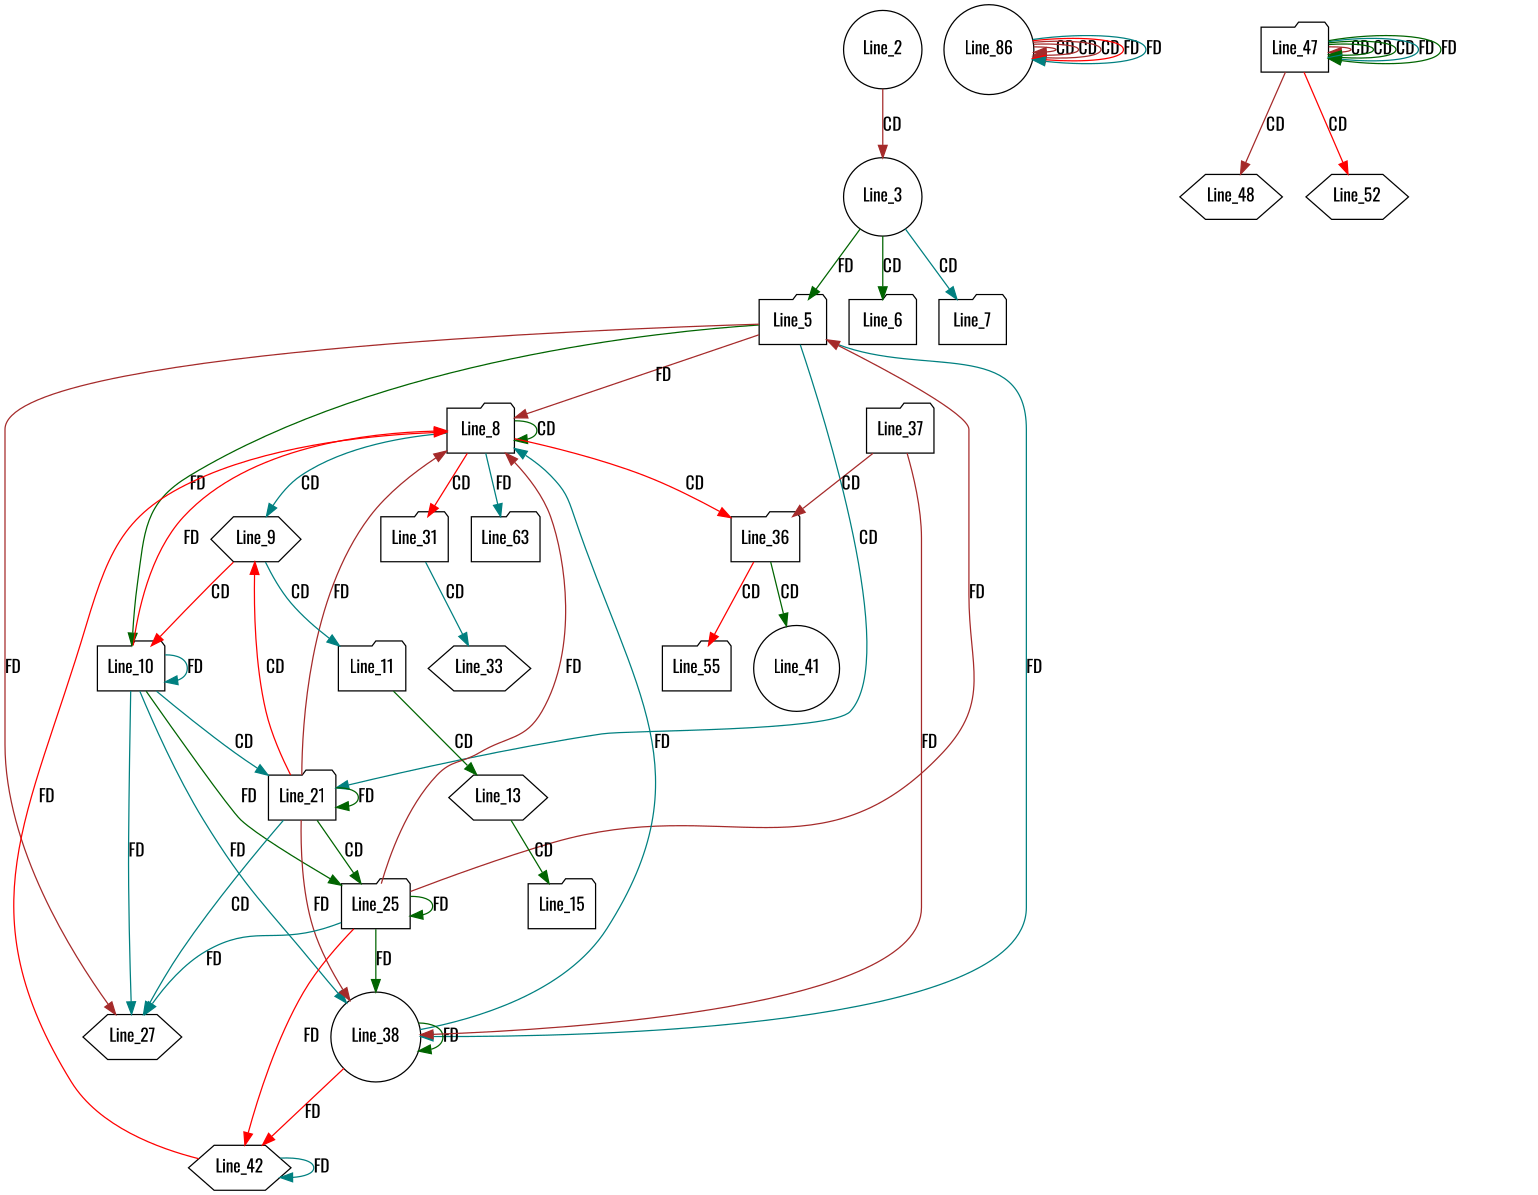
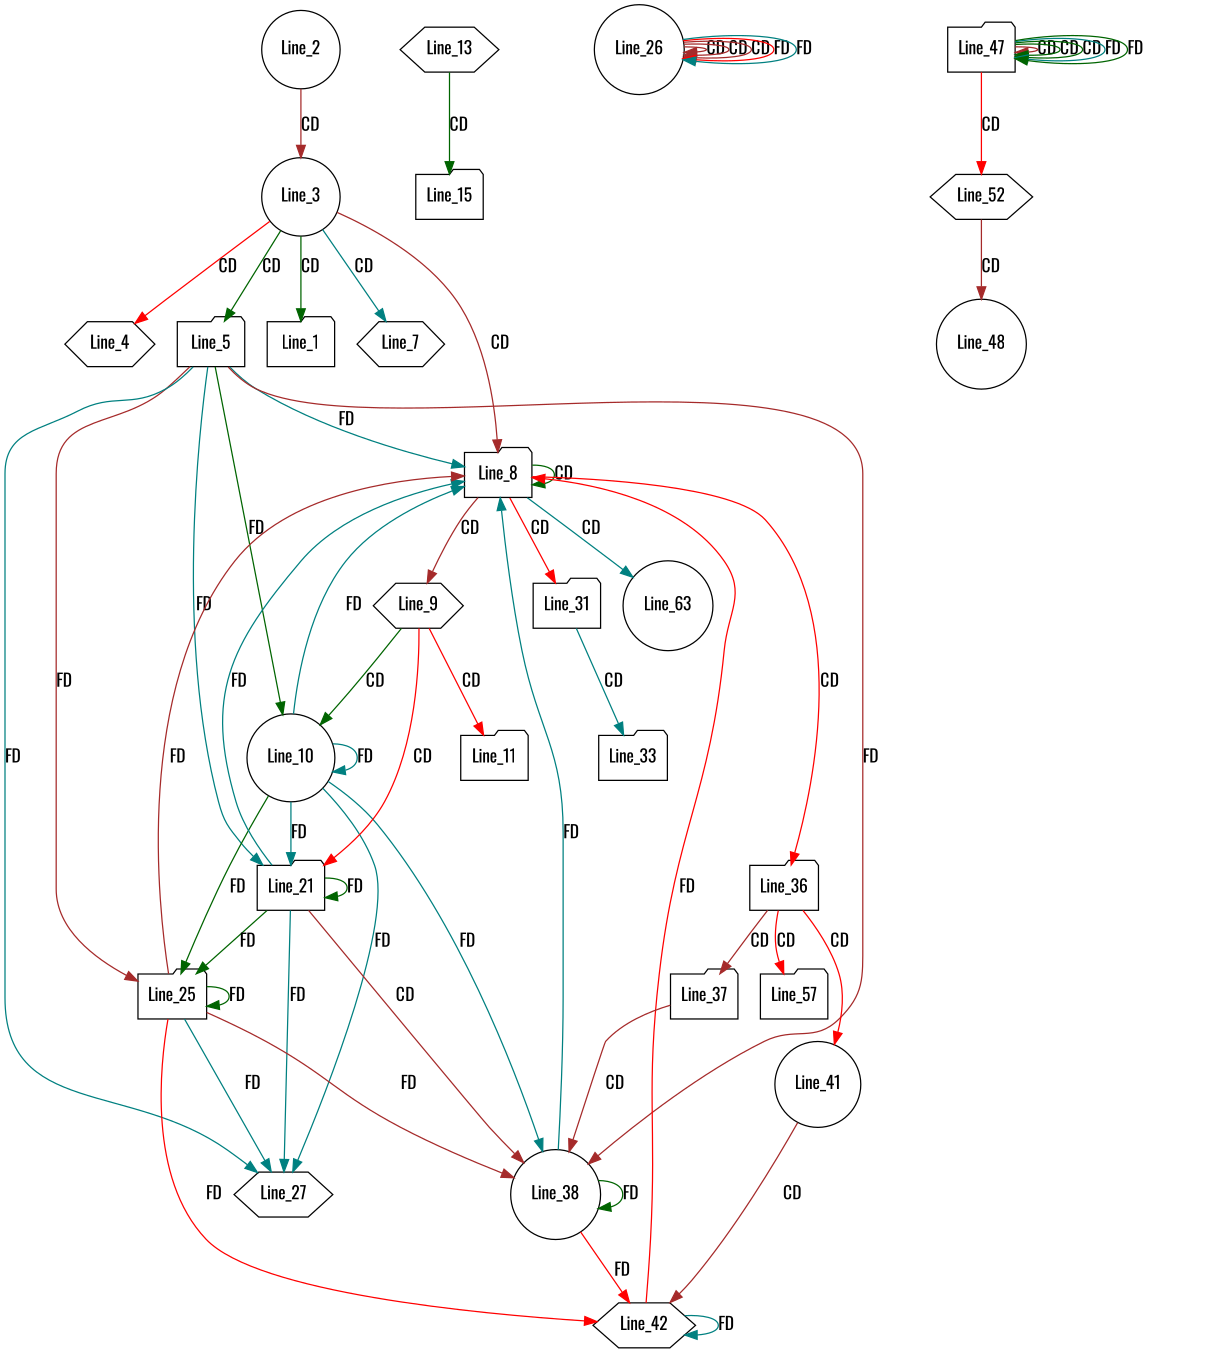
node "Line_86": label "Line_86" -> "Line_26"
edge "Line_47" -> "Line_48": now "Line_52" -> "Line_48"
node "Line_48": shape hexagon -> circle
edge "Line_3" -> "Line_5": label "FD" -> "CD"
edge "Line_3" -> "Line_8": added, label "CD"
node "Line_6": label "Line_6" -> "Line_1"
node "Line_7": shape folder -> hexagon
node "Line_4": added
edge "Line_5" -> "Line_8": color brown -> teal
edge "Line_5" -> "Line_27": color brown -> teal
edge "Line_8" -> "Line_9": color teal -> brown
edge "Line_10" -> "Line_8": color red -> teal
edge "Line_8" -> "Line_63": label "FD" -> "CD"
edge "Line_37" -> "Line_36": reversed
node "Line_63": shape folder -> circle
edge "Line_5" -> "Line_21": label "CD" -> "FD"
edge "Line_36" -> "Line_41": color darkgreen -> red
edge "Line_21" -> "Line_8": color brown -> teal
edge "Line_9" -> "Line_10": color red -> darkgreen
edge "Line_9" -> "Line_11": color teal -> red
node "Line_10": shape folder -> circle
node "Line_33": shape hexagon -> folder
node "Line_55": label "Line_55" -> "Line_57"
edge "Line_21" -> "Line_9": reversed
edge "Line_11" -> "Line_13": removed, label "CD"
edge "Line_10" -> "Line_21": label "CD" -> "FD"
edge "Line_37" -> "Line_38": label "FD" -> "CD"
edge "Line_25" -> "Line_5": reversed
edge "Line_21" -> "Line_25": label "CD" -> "FD"
edge "Line_5" -> "Line_38": color teal -> brown
edge "Line_21" -> "Line_27": label "CD" -> "FD"
edge "Line_21" -> "Line_38": label "FD" -> "CD"
edge "Line_25" -> "Line_38": color darkgreen -> brown
edge "Line_41" -> "Line_42": added, label "CD"
